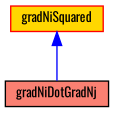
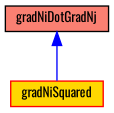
edge "gradNiDotGradNj" -> "gradNiSquared": reversed
